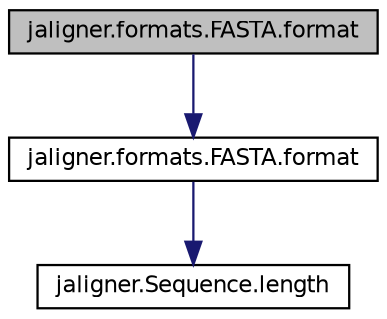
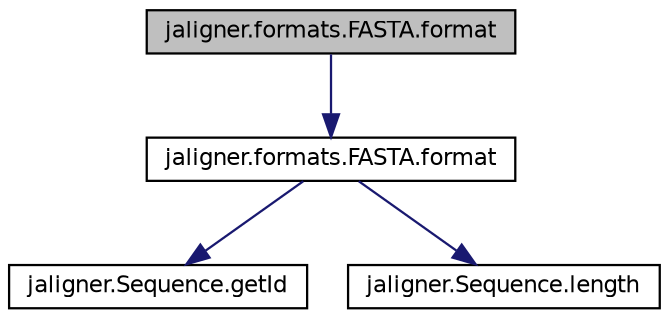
node "jaligner.Sequence.getId": added
